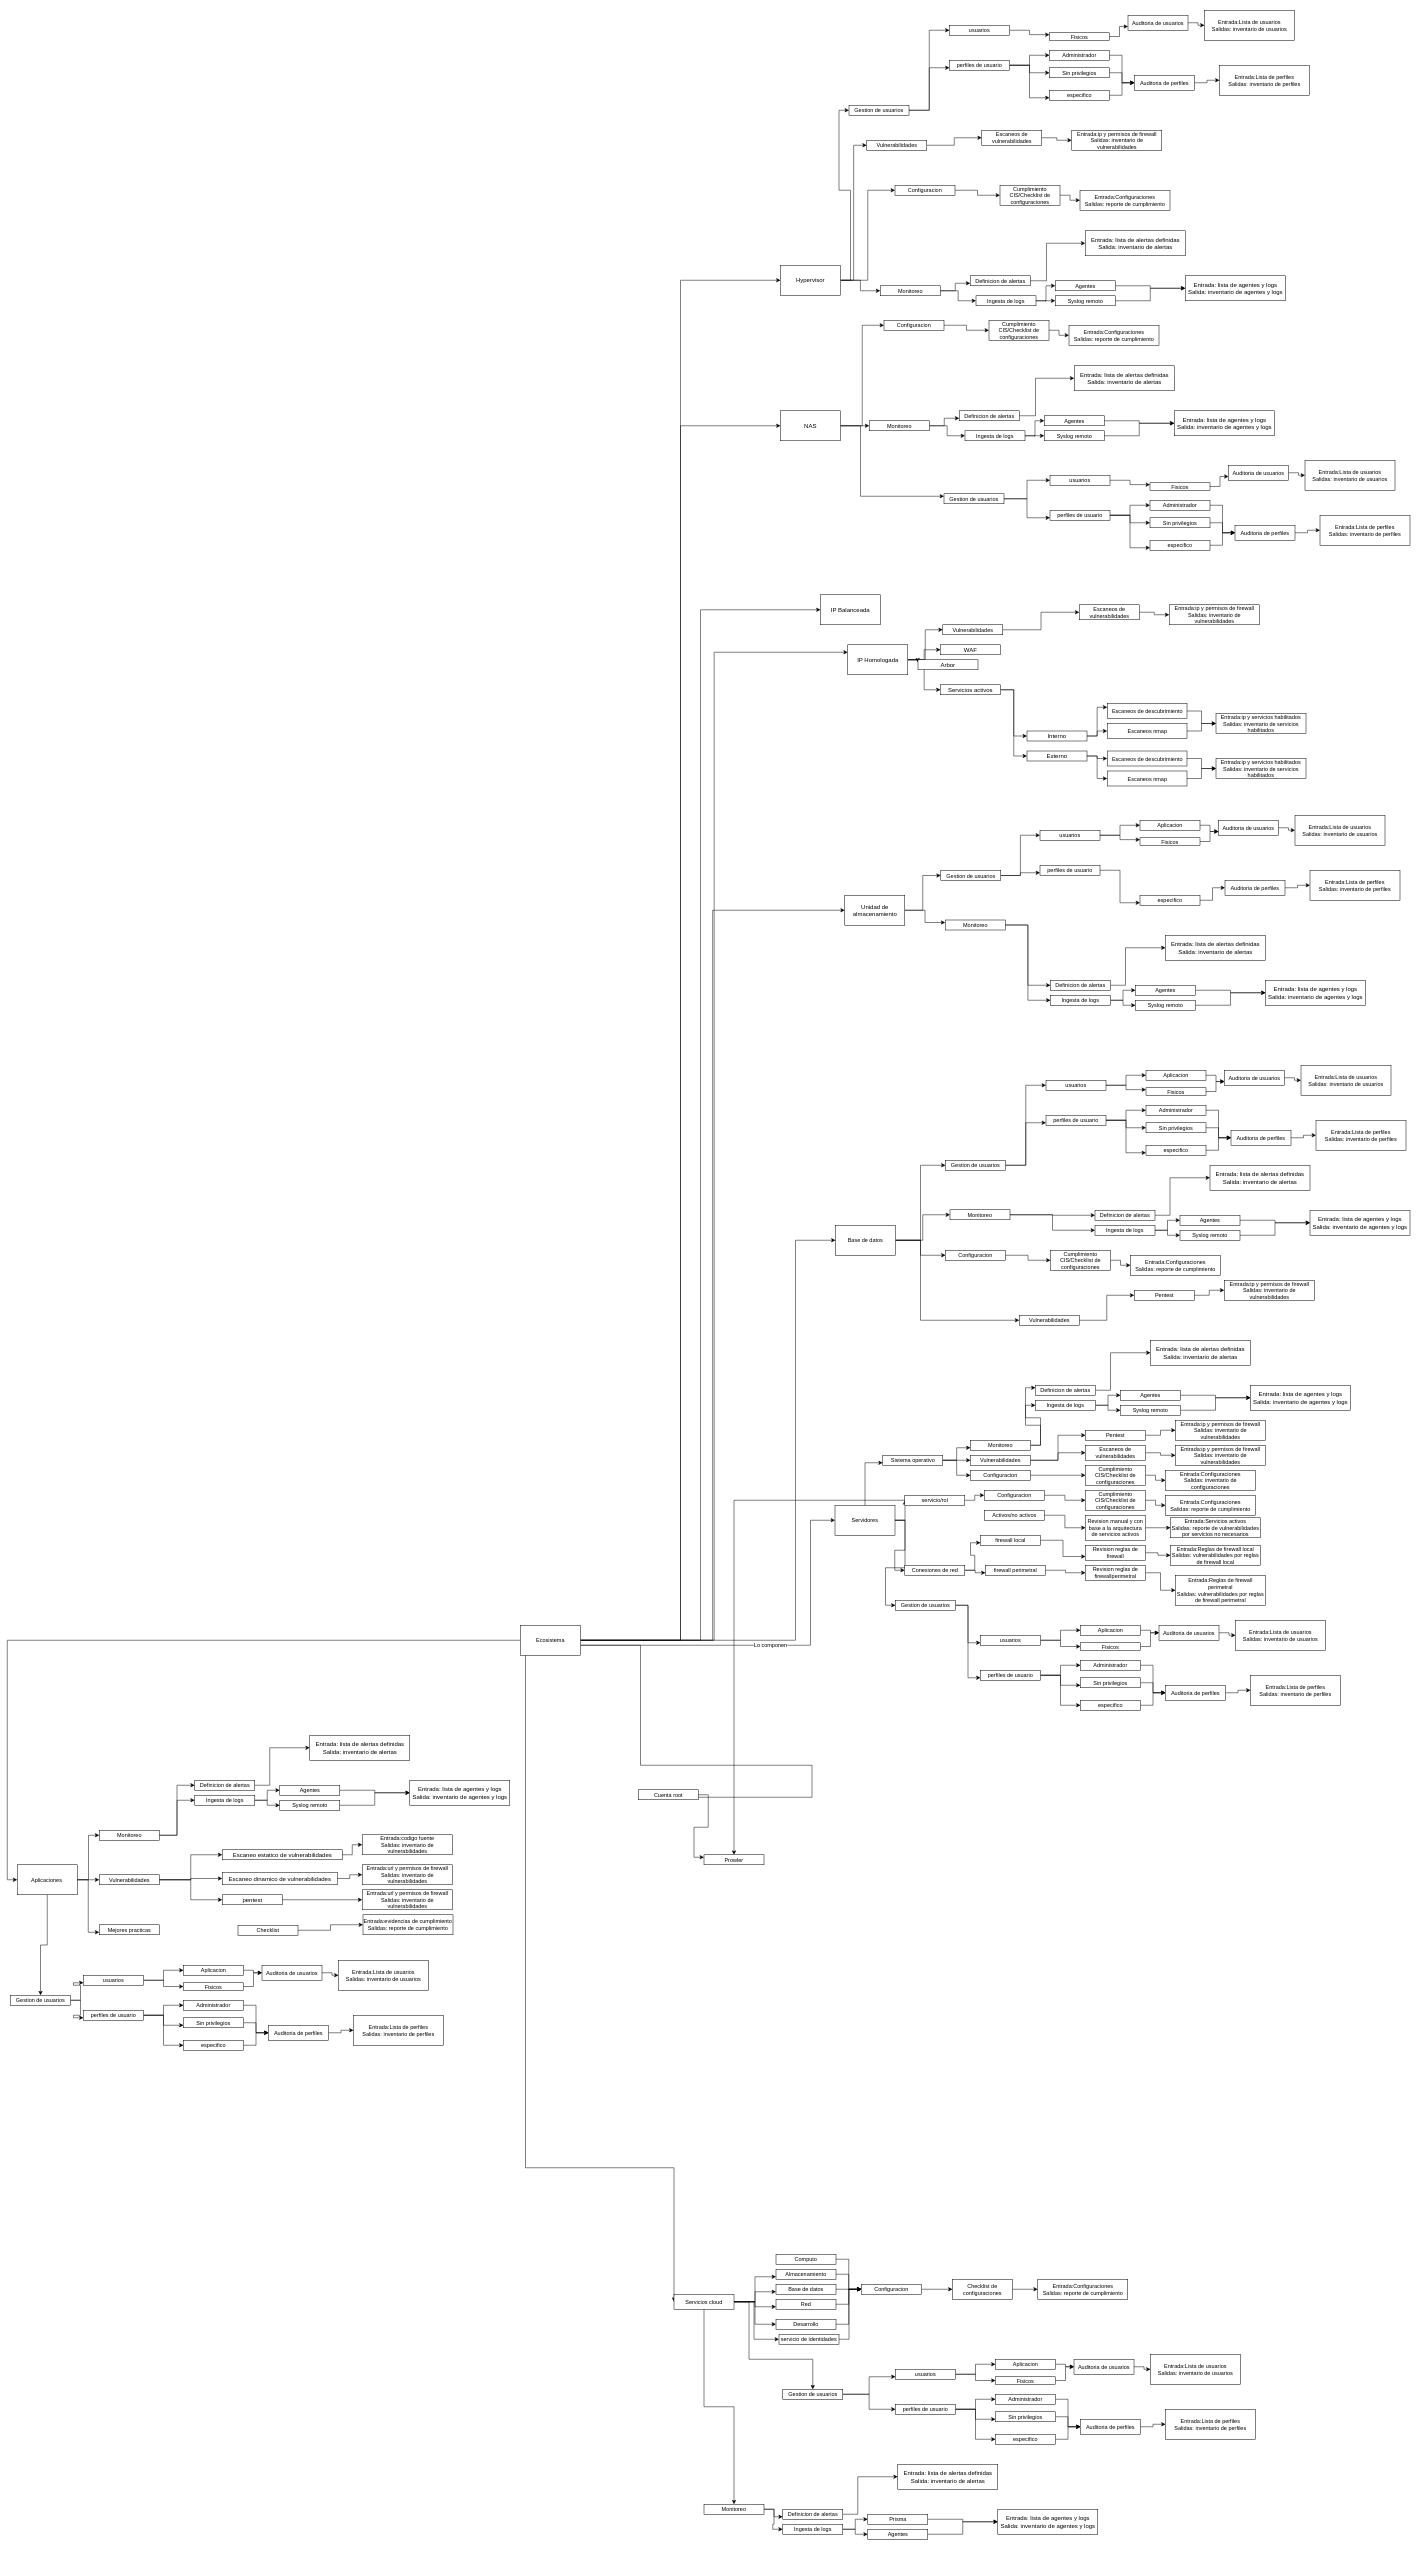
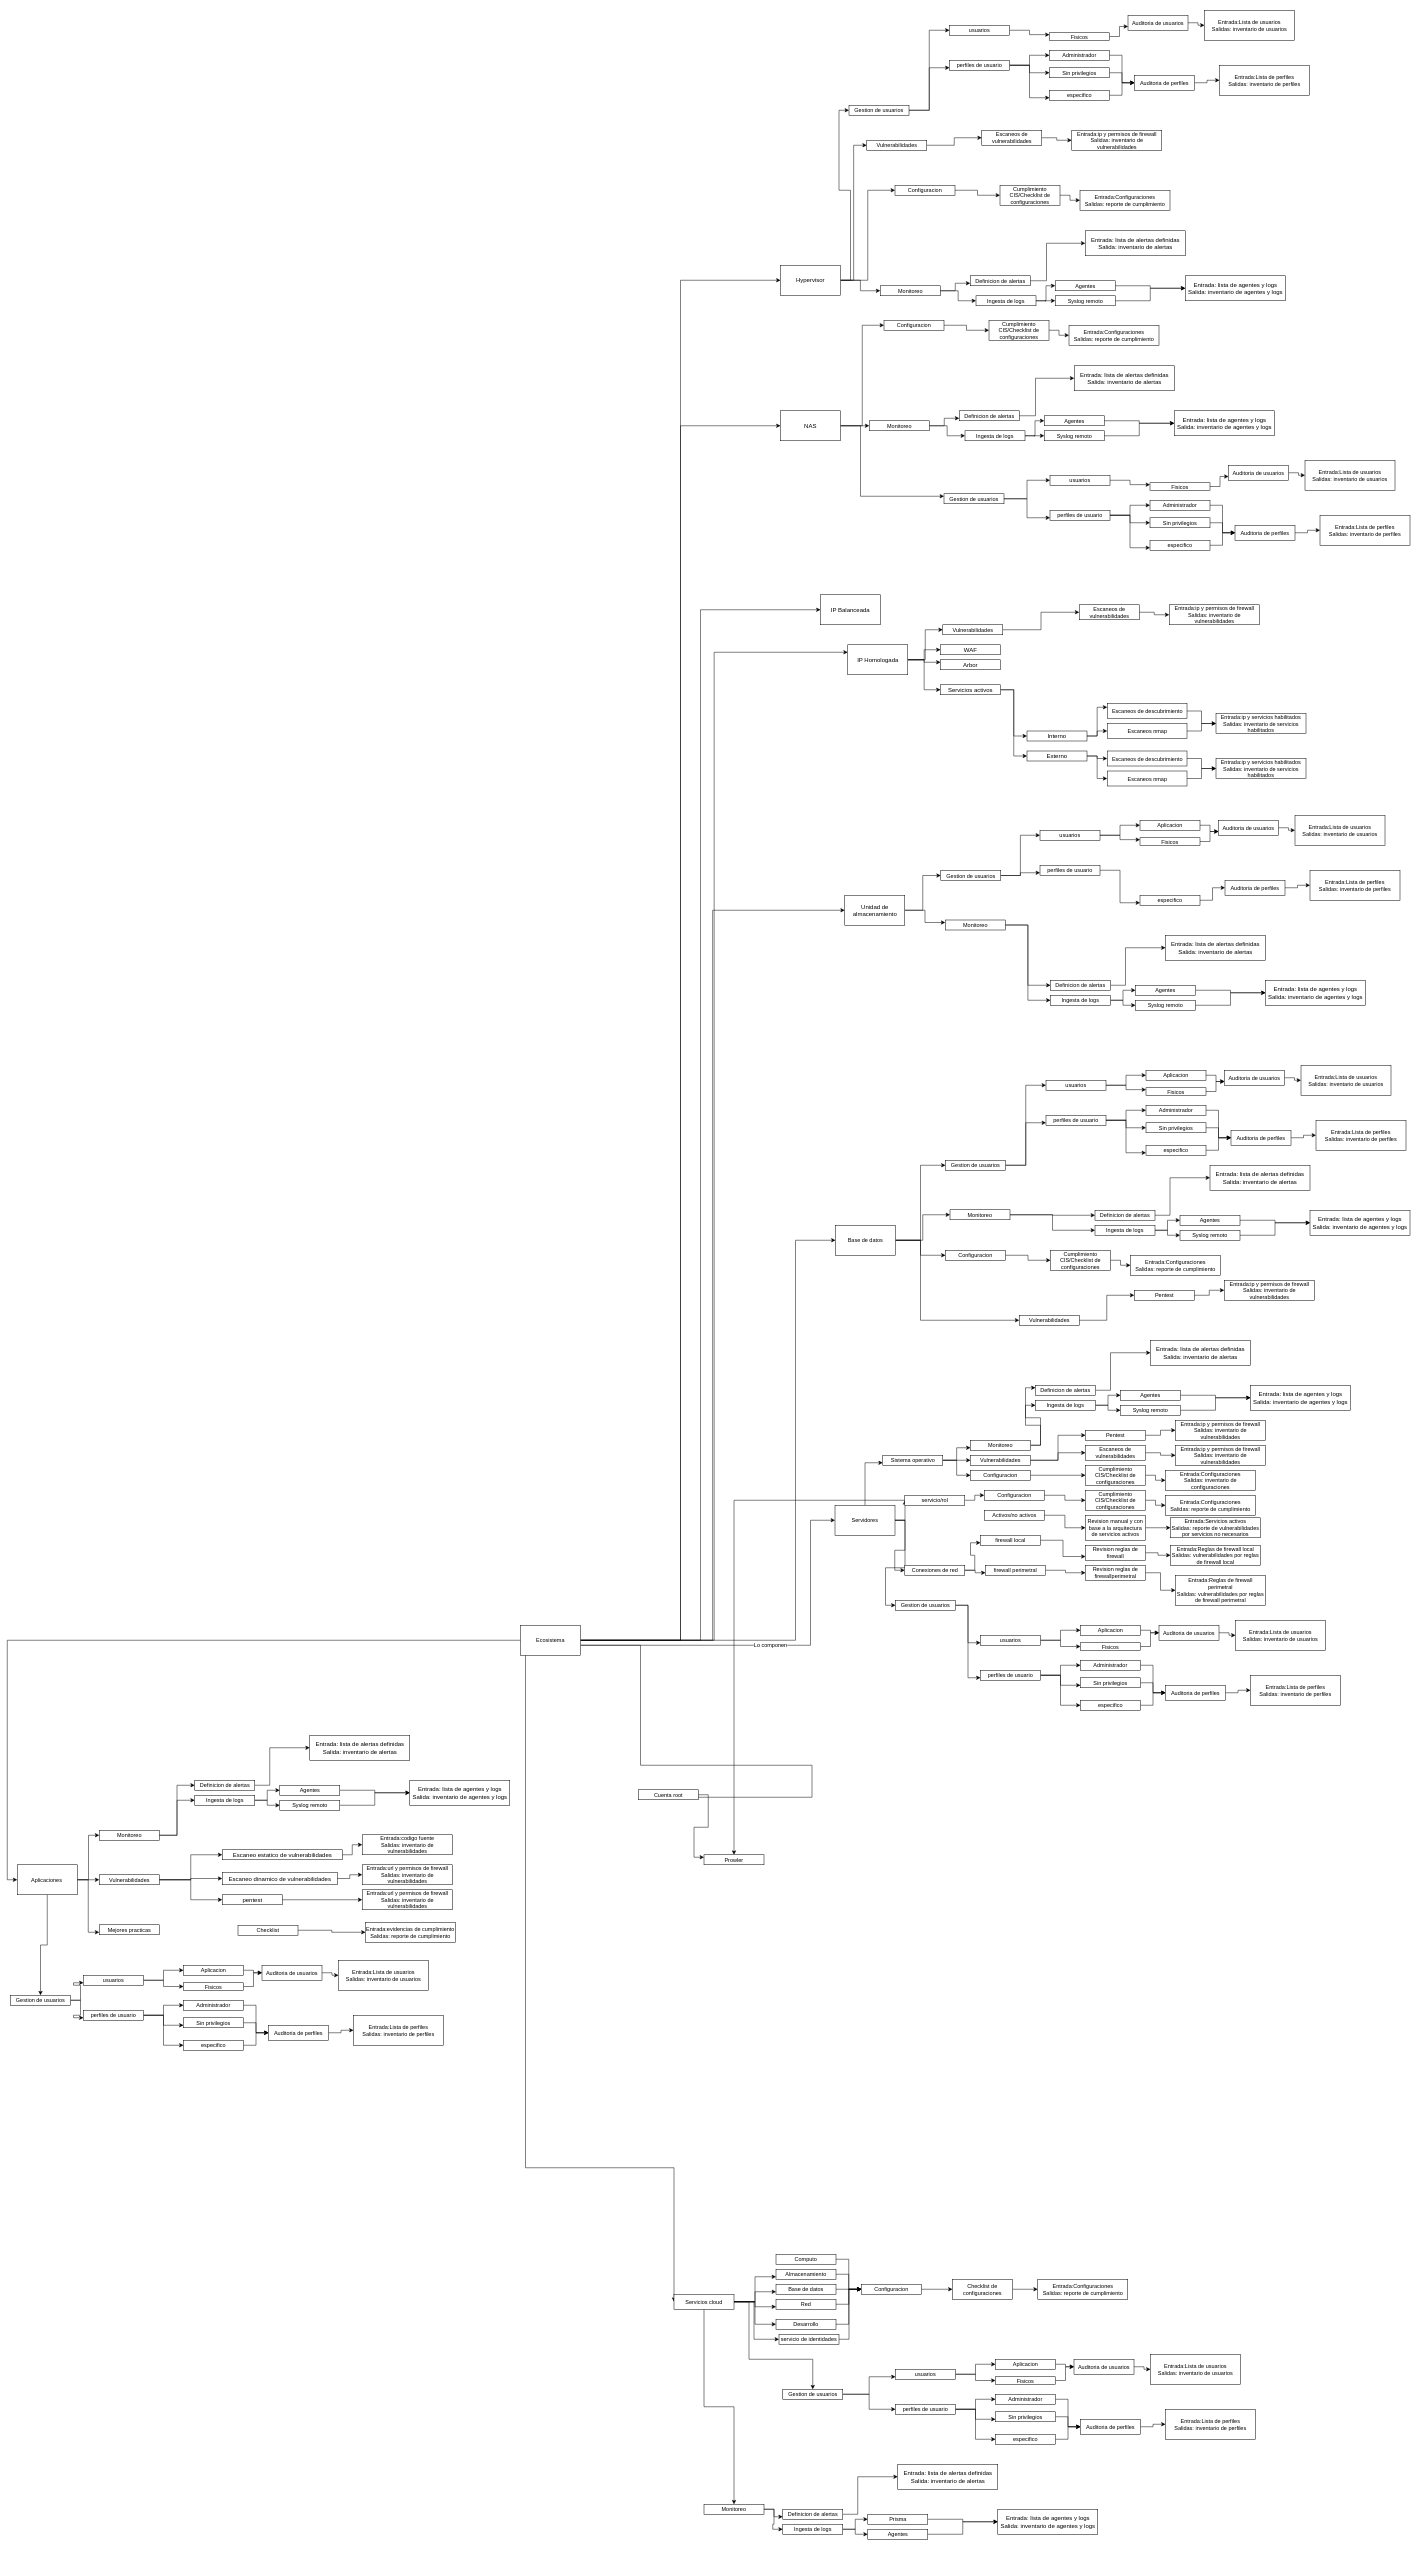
node "Arbor": moved (948, 665) -> (970, 665)
node "Entrada:evidencias de cumplimiento Salidas: reporte de cumplimiento": moved (408, 1925) -> (410, 1932)
